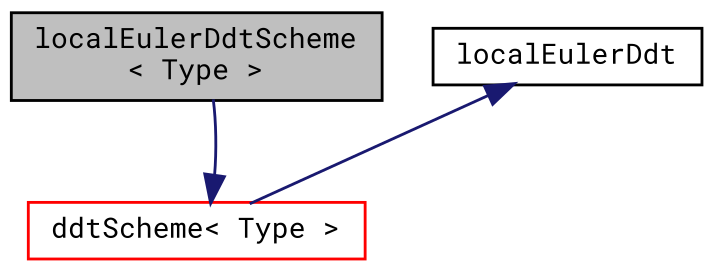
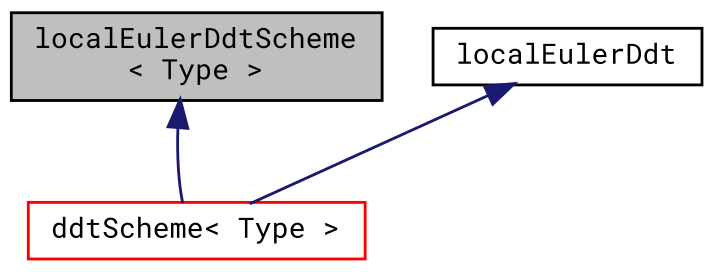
edge "localEulerDdtScheme < Type >" -> "ddtScheme< Type >": reversed
